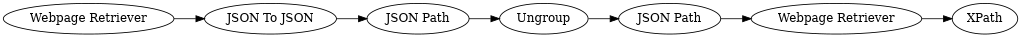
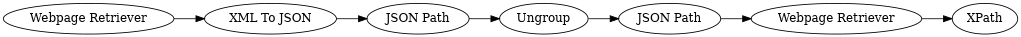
node "JSON To JSON": label "JSON To JSON" -> "XML To JSON"
